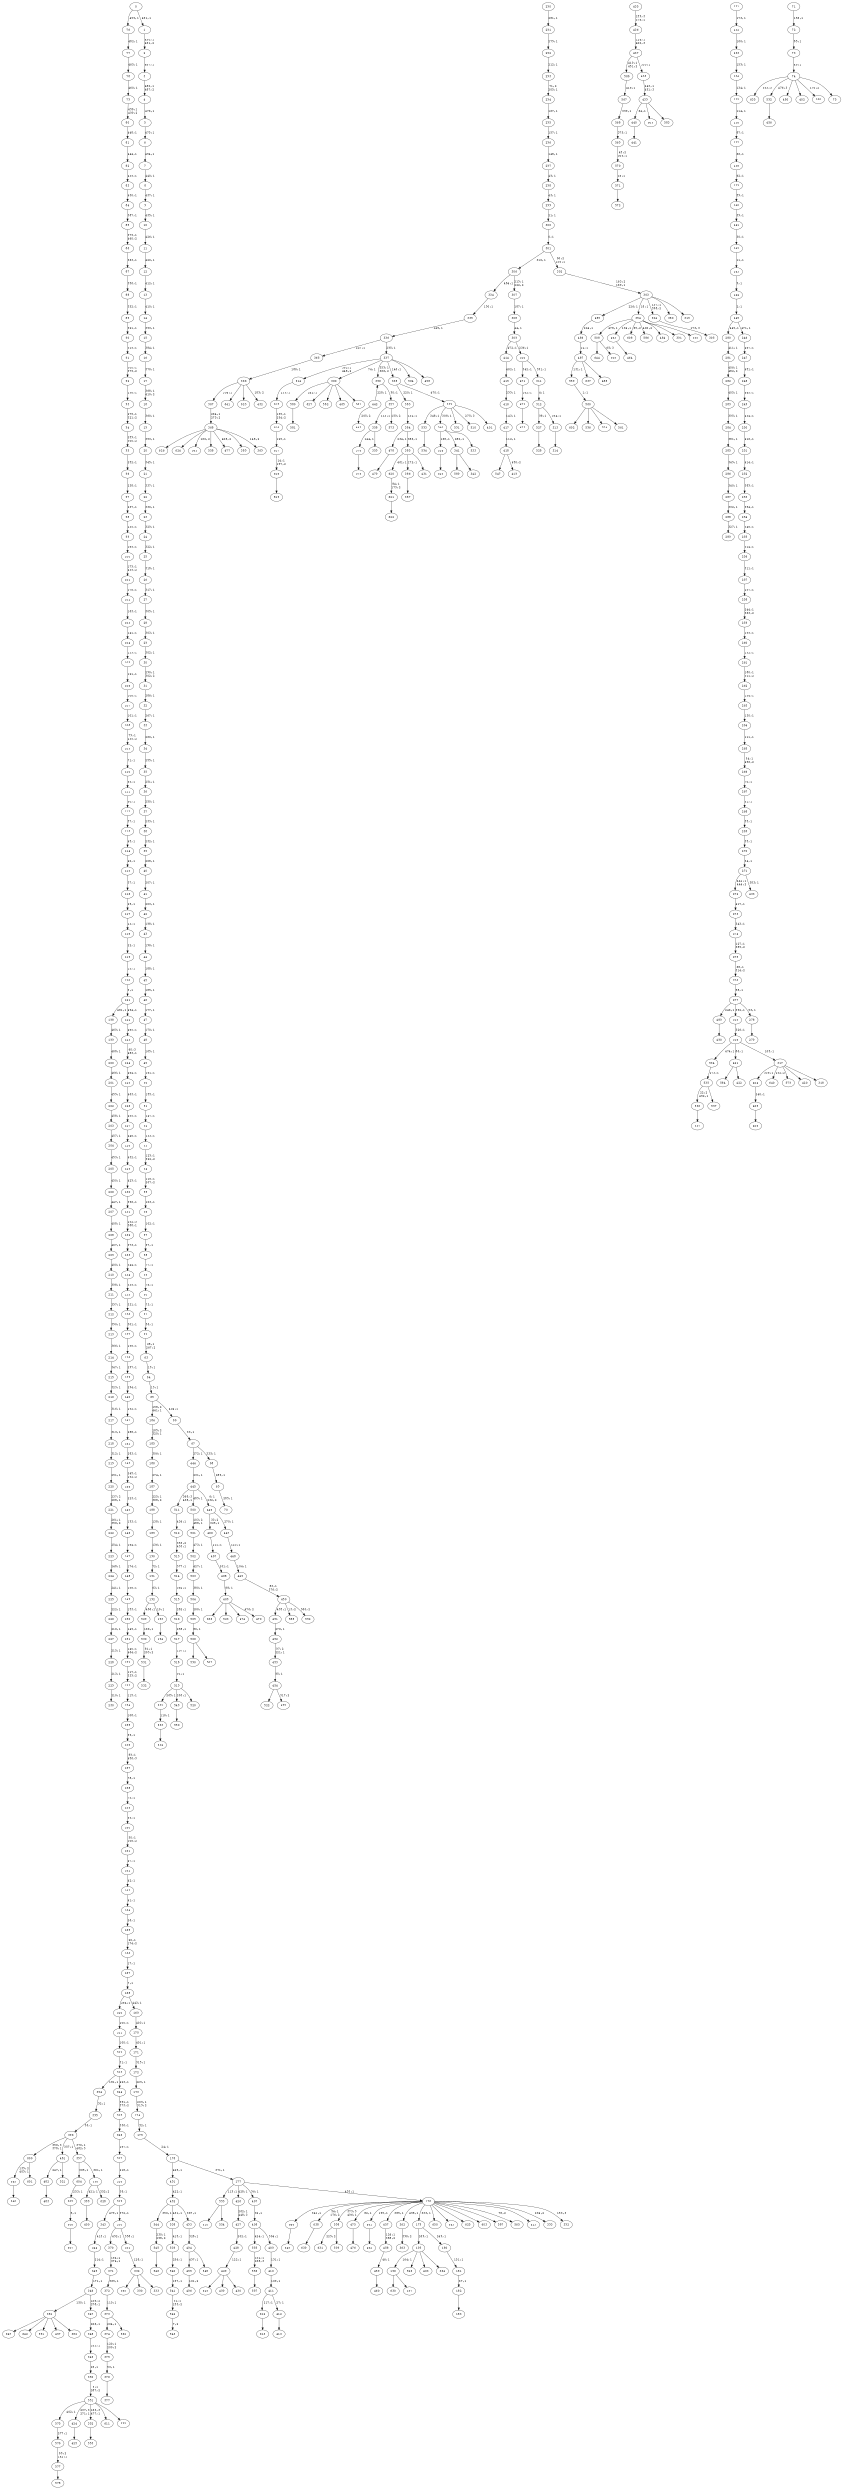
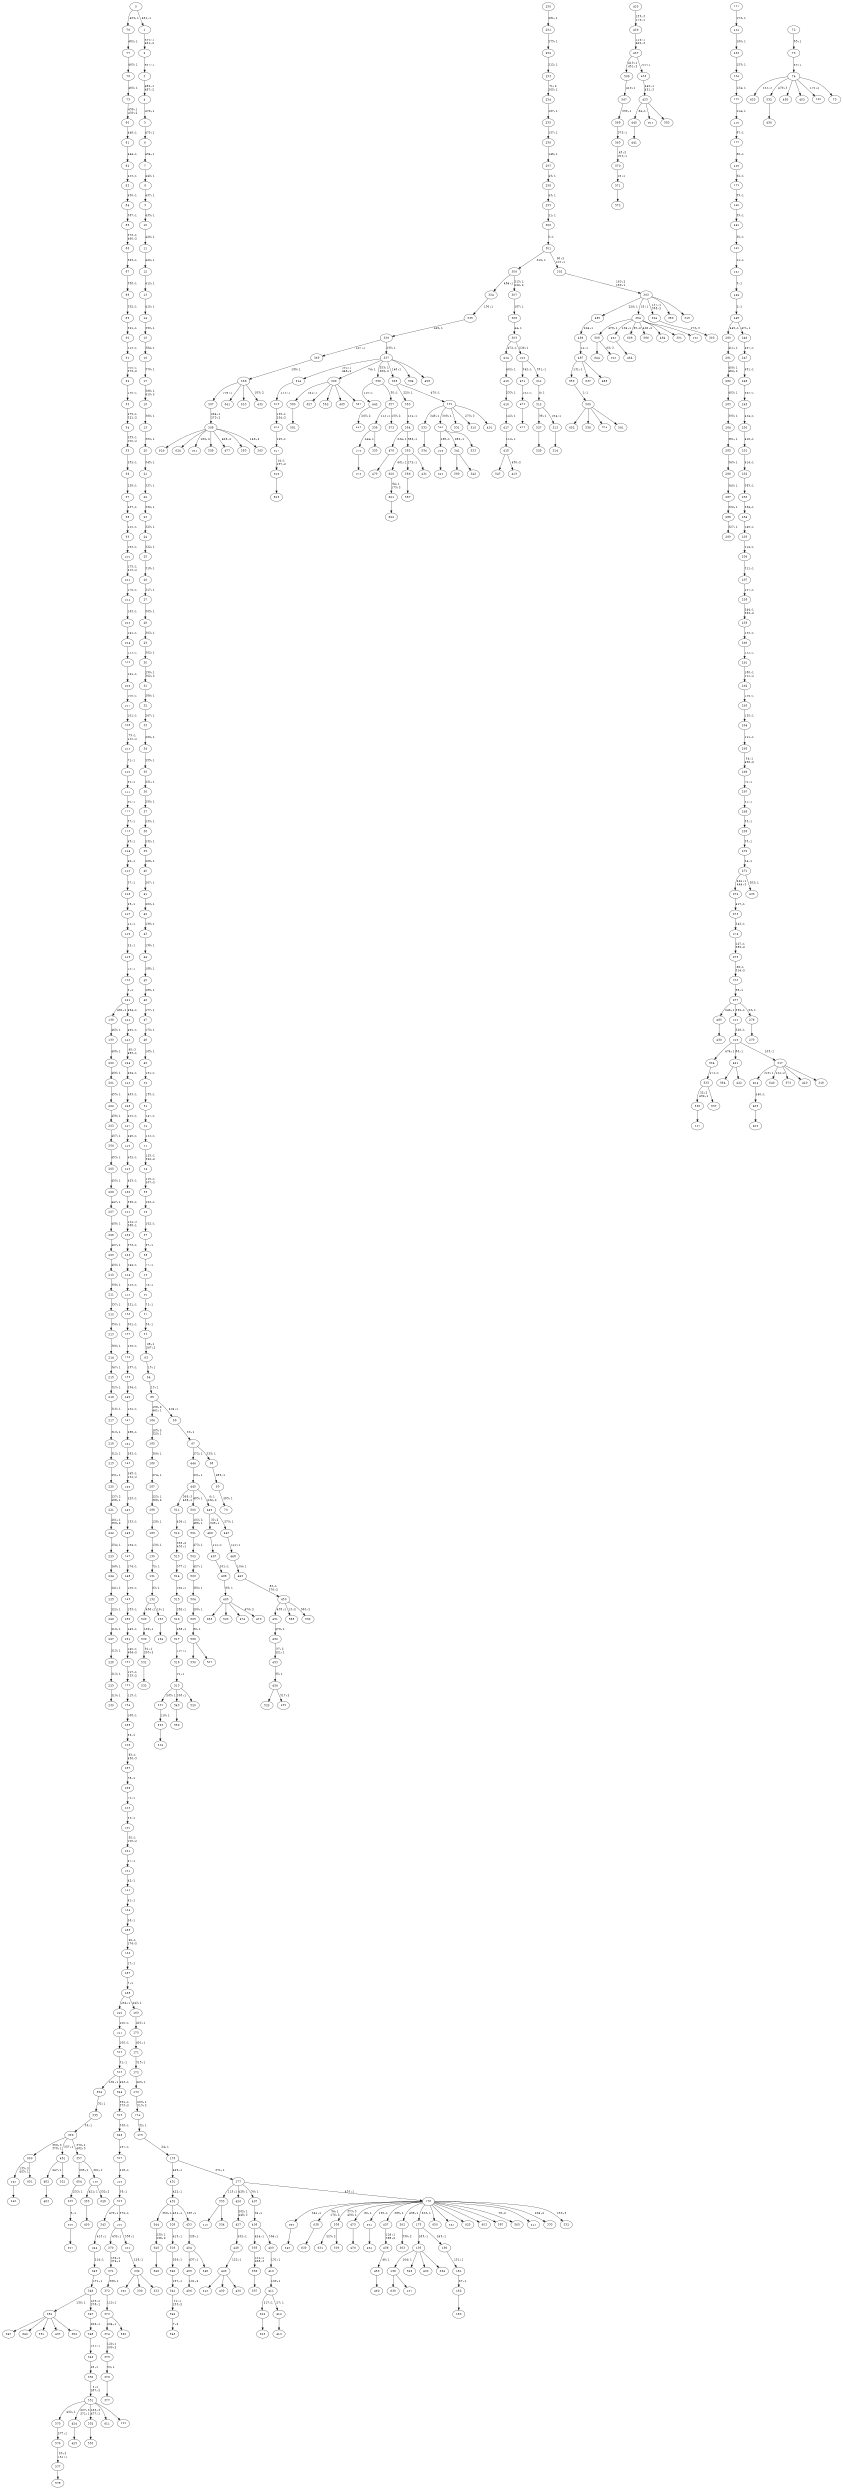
node "71": removed
edge "442" -> "356": reversed
